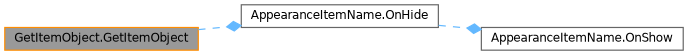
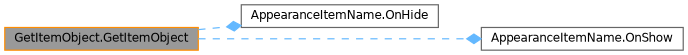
edge "AppearanceItemName.OnHide" -> "AppearanceItemName.OnShow": now "GetItemObject.GetItemObject" -> "AppearanceItemName.OnShow"
